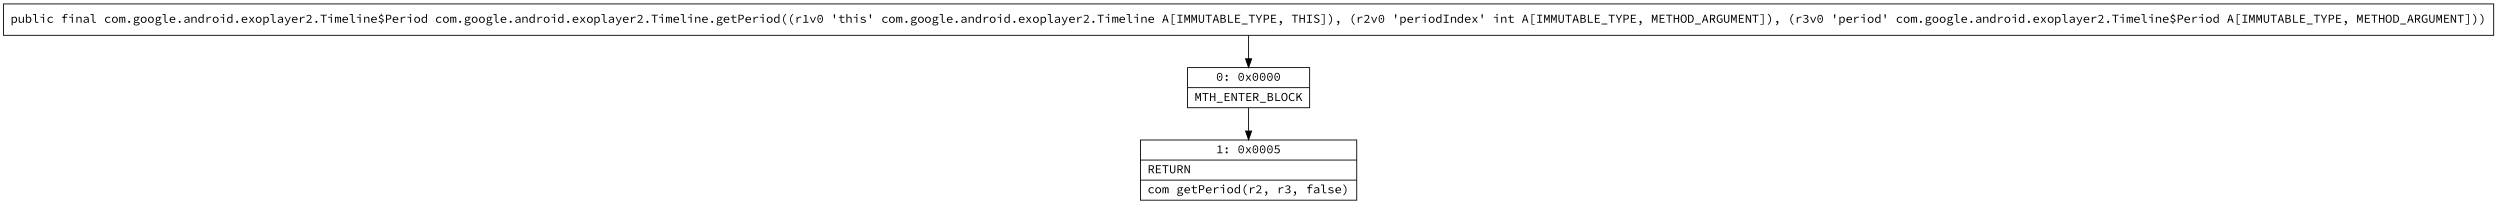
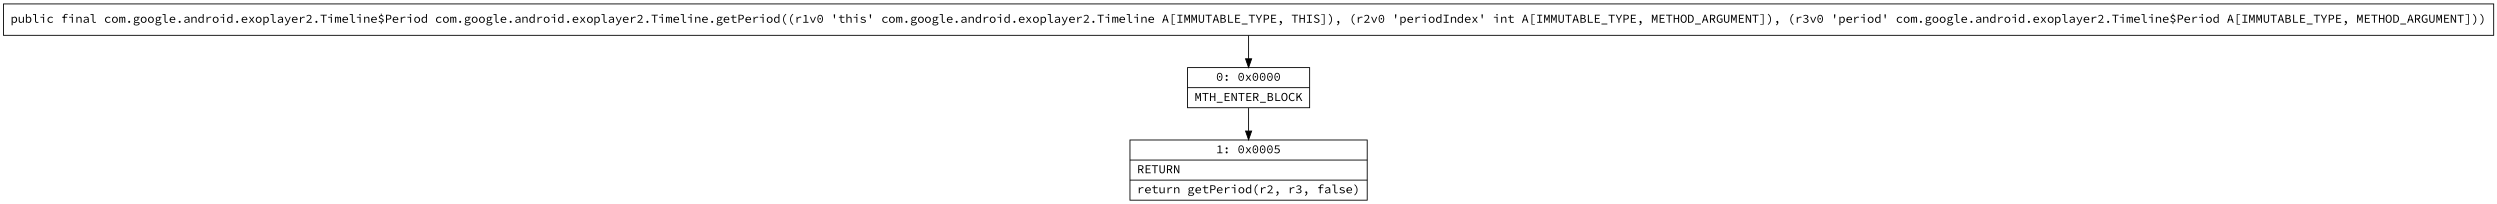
node "1: 0x0005": text "com getPeriod(r2, r3, false)" -> "return getPeriod(r2, r3, false)"
